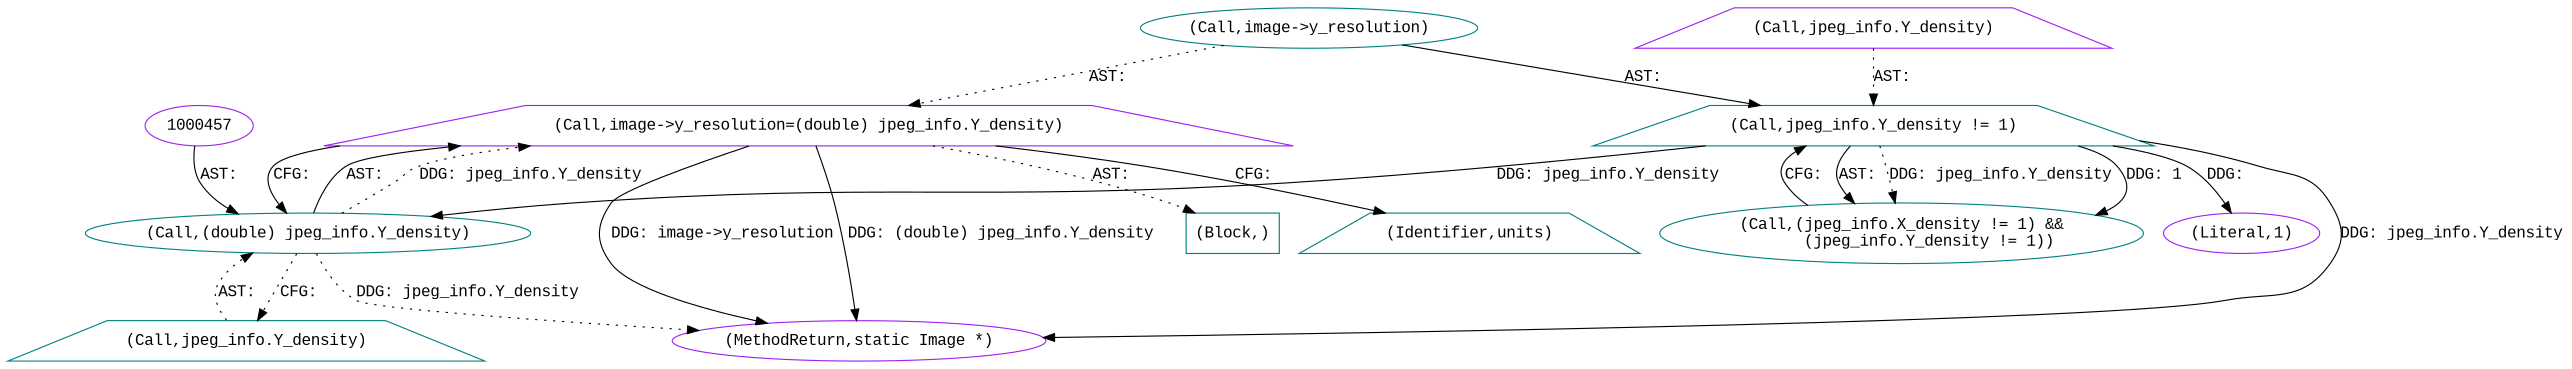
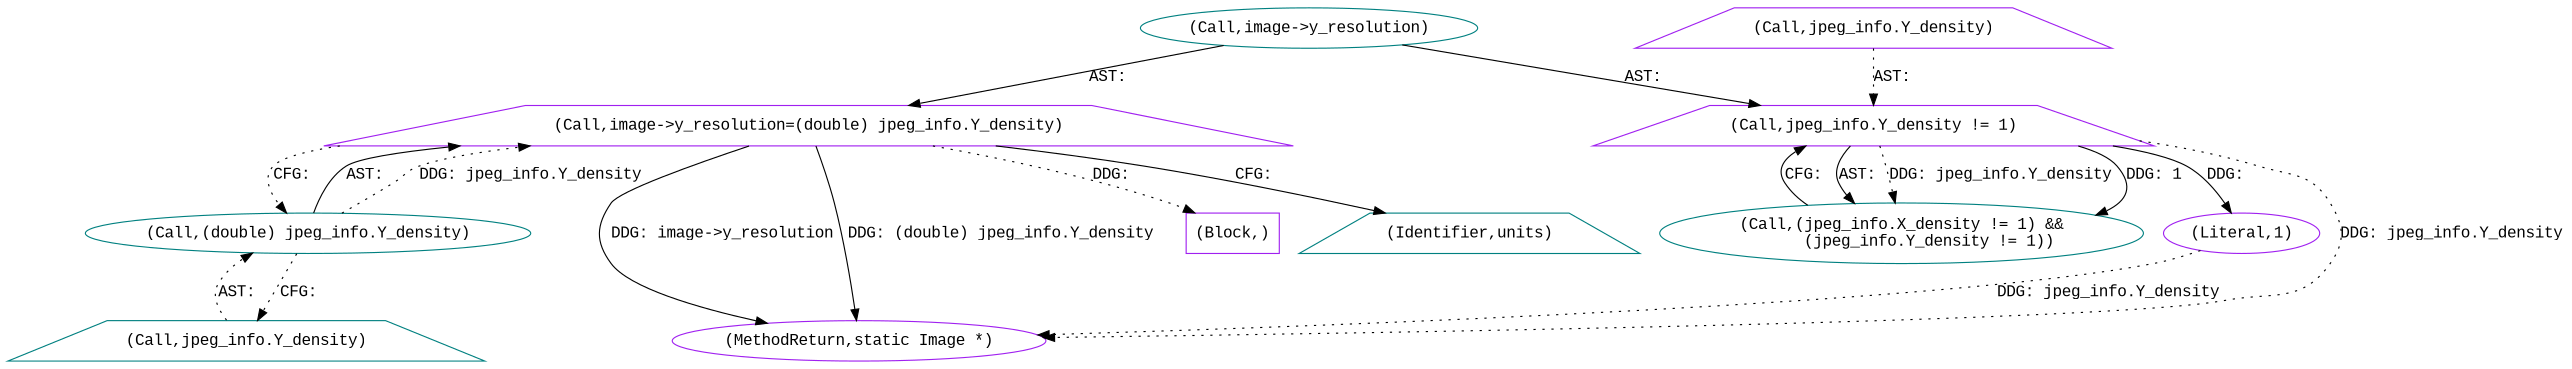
edge "(Call,image->y_resolution)" -> "(Call,image->y_resolution=(double) jpeg_info.Y_density)": style dotted -> solid
node "1000457": removed
node "(Call,jpeg_info.Y_density != 1)": color teal -> purple
edge "(Call,image->y_resolution=(double) jpeg_info.Y_density)" -> "(Call,(double) jpeg_info.Y_density)": style solid -> dotted
edge "(Call,image->y_resolution=(double) jpeg_info.Y_density)" -> "(Block,)": label "AST: " -> "DDG: "
edge "(Call,jpeg_info.Y_density != 1)" -> "(Call,(double) jpeg_info.Y_density)": removed, label "DDG: jpeg_info.Y_density"
node "(Block,)": color teal -> purple
edge "(Call,(double) jpeg_info.Y_density)" -> "(MethodReturn,static Image *)": now "(Literal,1)" -> "(MethodReturn,static Image *)"
edge "(Call,jpeg_info.Y_density != 1)" -> "(MethodReturn,static Image *)": style solid -> dotted
